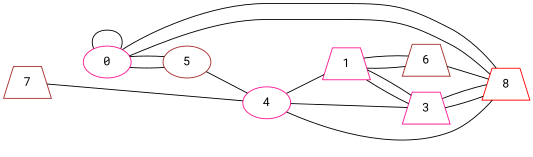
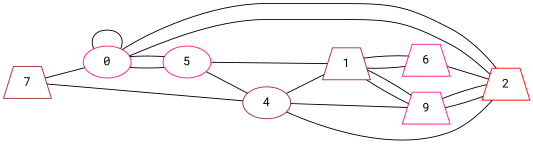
node "6": color brown -> deeppink
node "5": color brown -> deeppink
edge "5" -- "1": added
node "1": color deeppink -> brown
edge "0" -- "7": added
node "8": label "8" -> "2"
node "4": color deeppink -> brown
node "3": label "3" -> "9"
